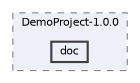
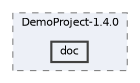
cluster "DemoProject-1.0.0": label "DemoProject-1.0.0" -> "DemoProject-1.4.0"
